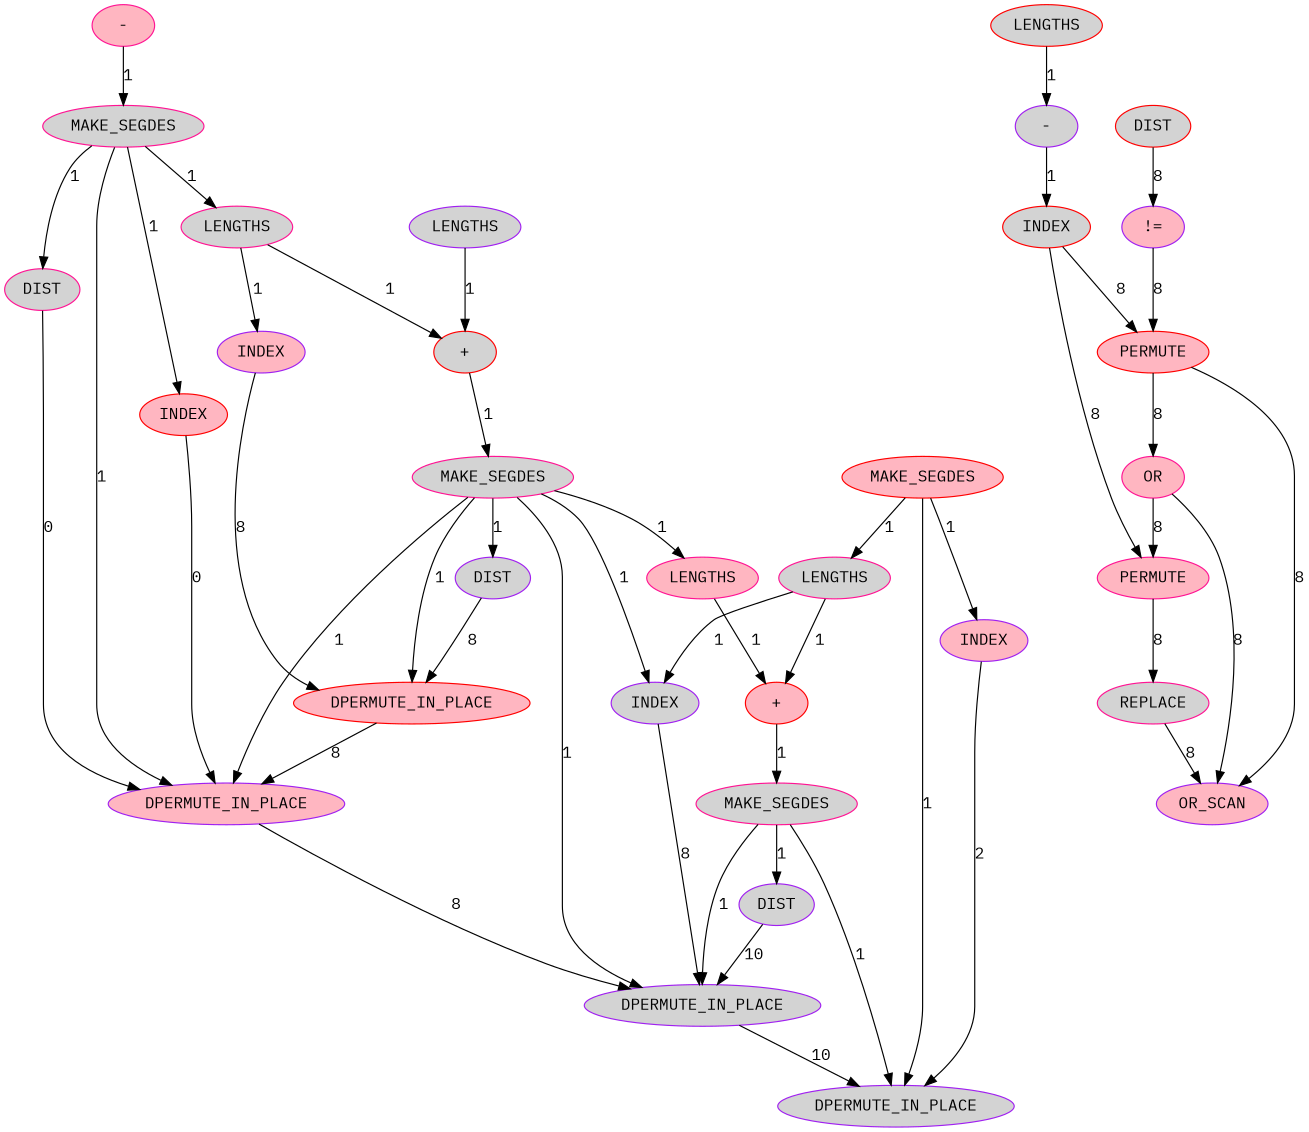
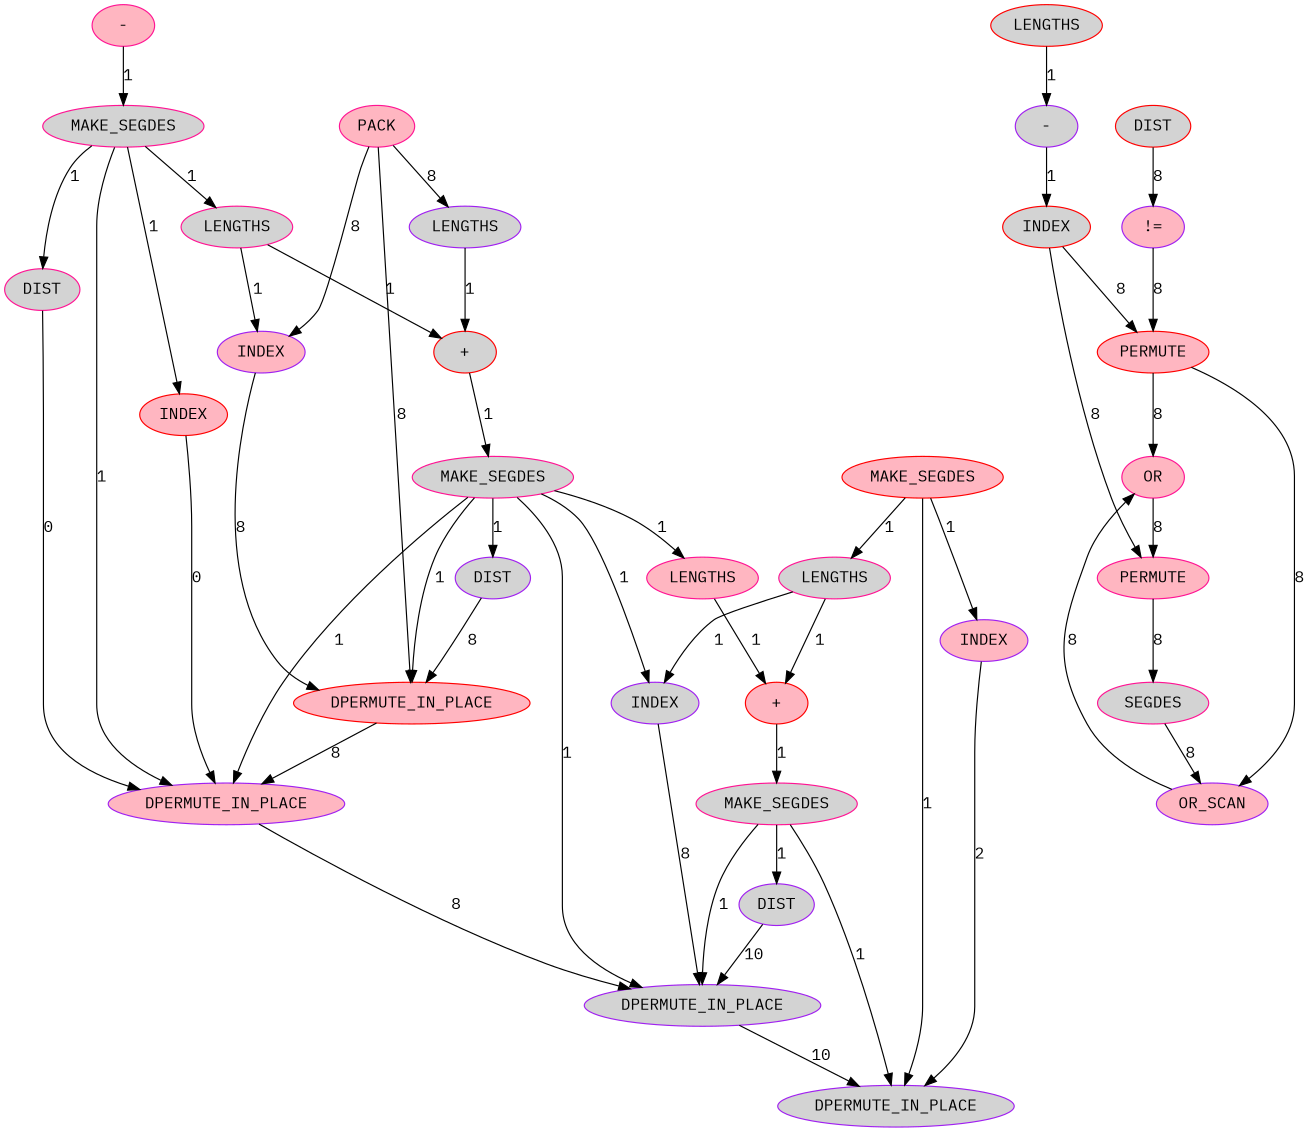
node "PACK": added
edge "OR" -> "OR_SCAN": reversed
node "REPLACE": label "REPLACE" -> "SEGDES"
